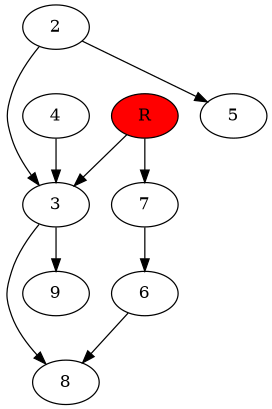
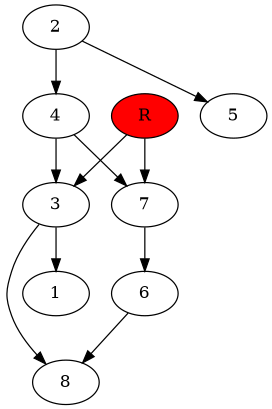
edge "2" -> "3": now "2" -> "4"
edge "4" -> "7": added
node "9": label "9" -> "1"
